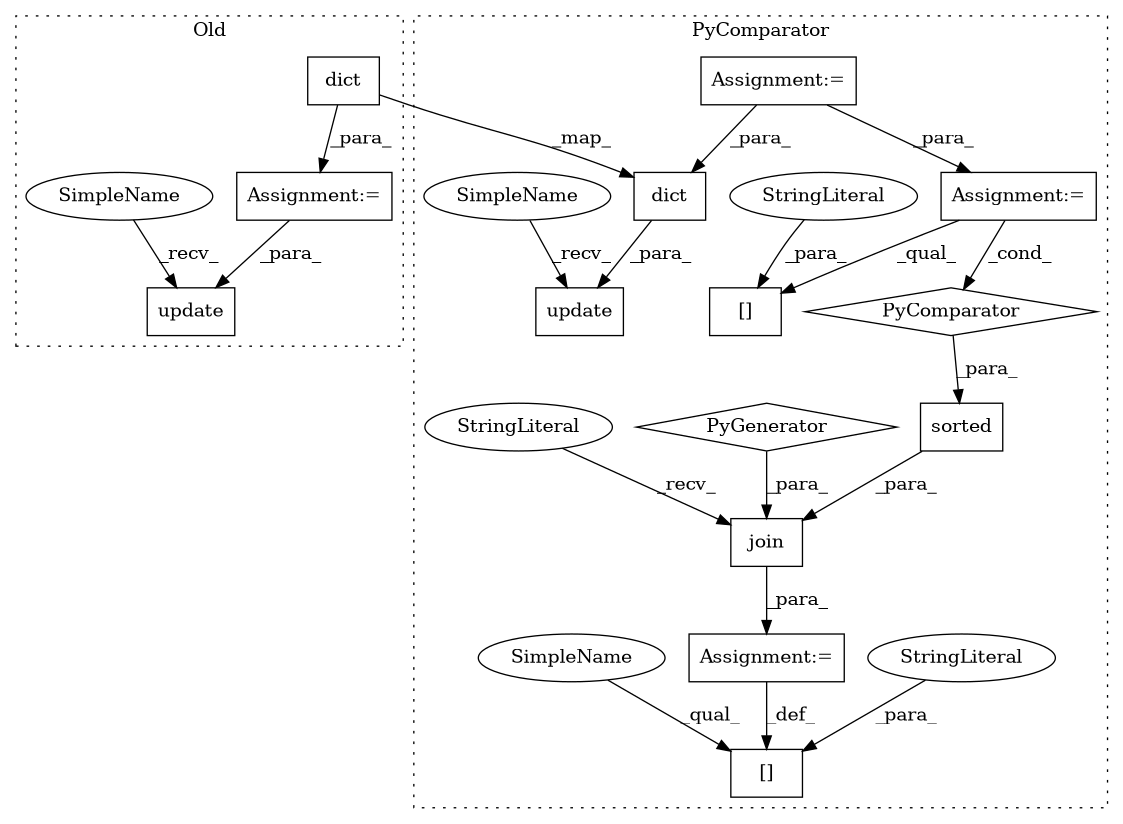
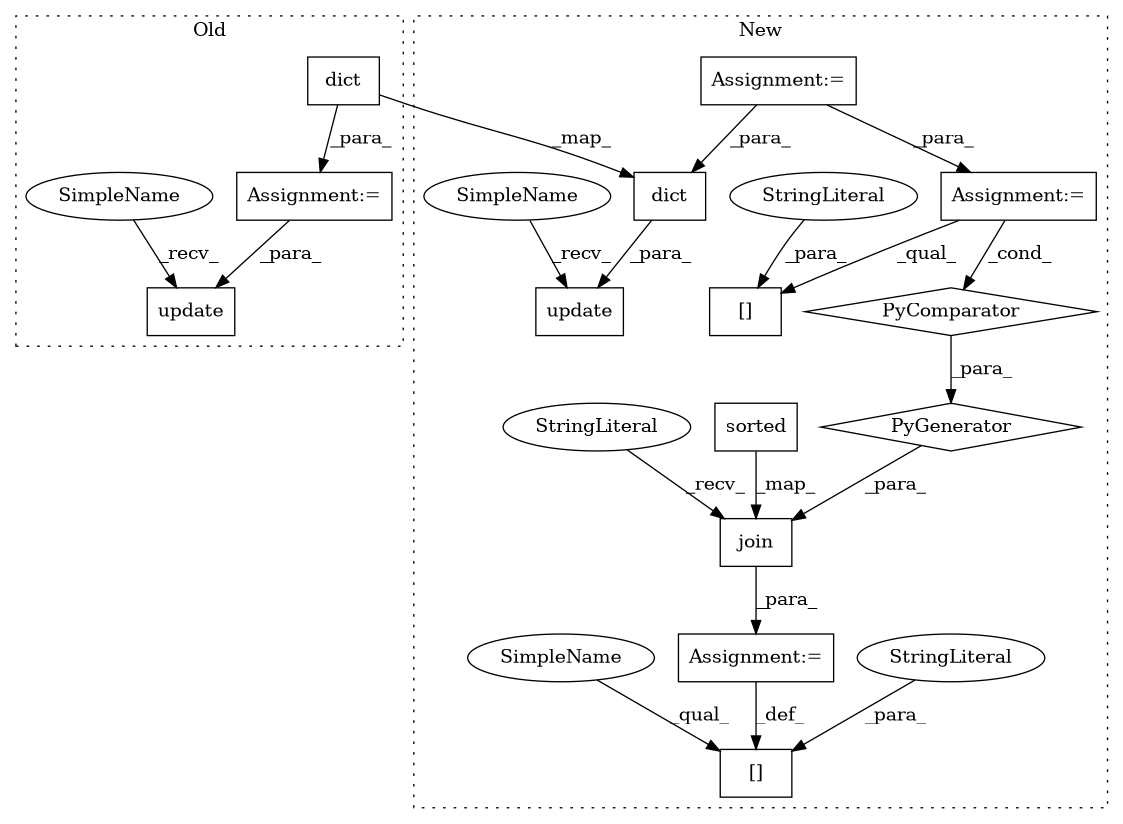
cluster "PyComparator": label "PyComparator" -> "New"
edge "PyComparator" -> "sorted": now "PyComparator" -> "PyGenerator"
edge "sorted" -> "join": label "_para_" -> "_map_"
